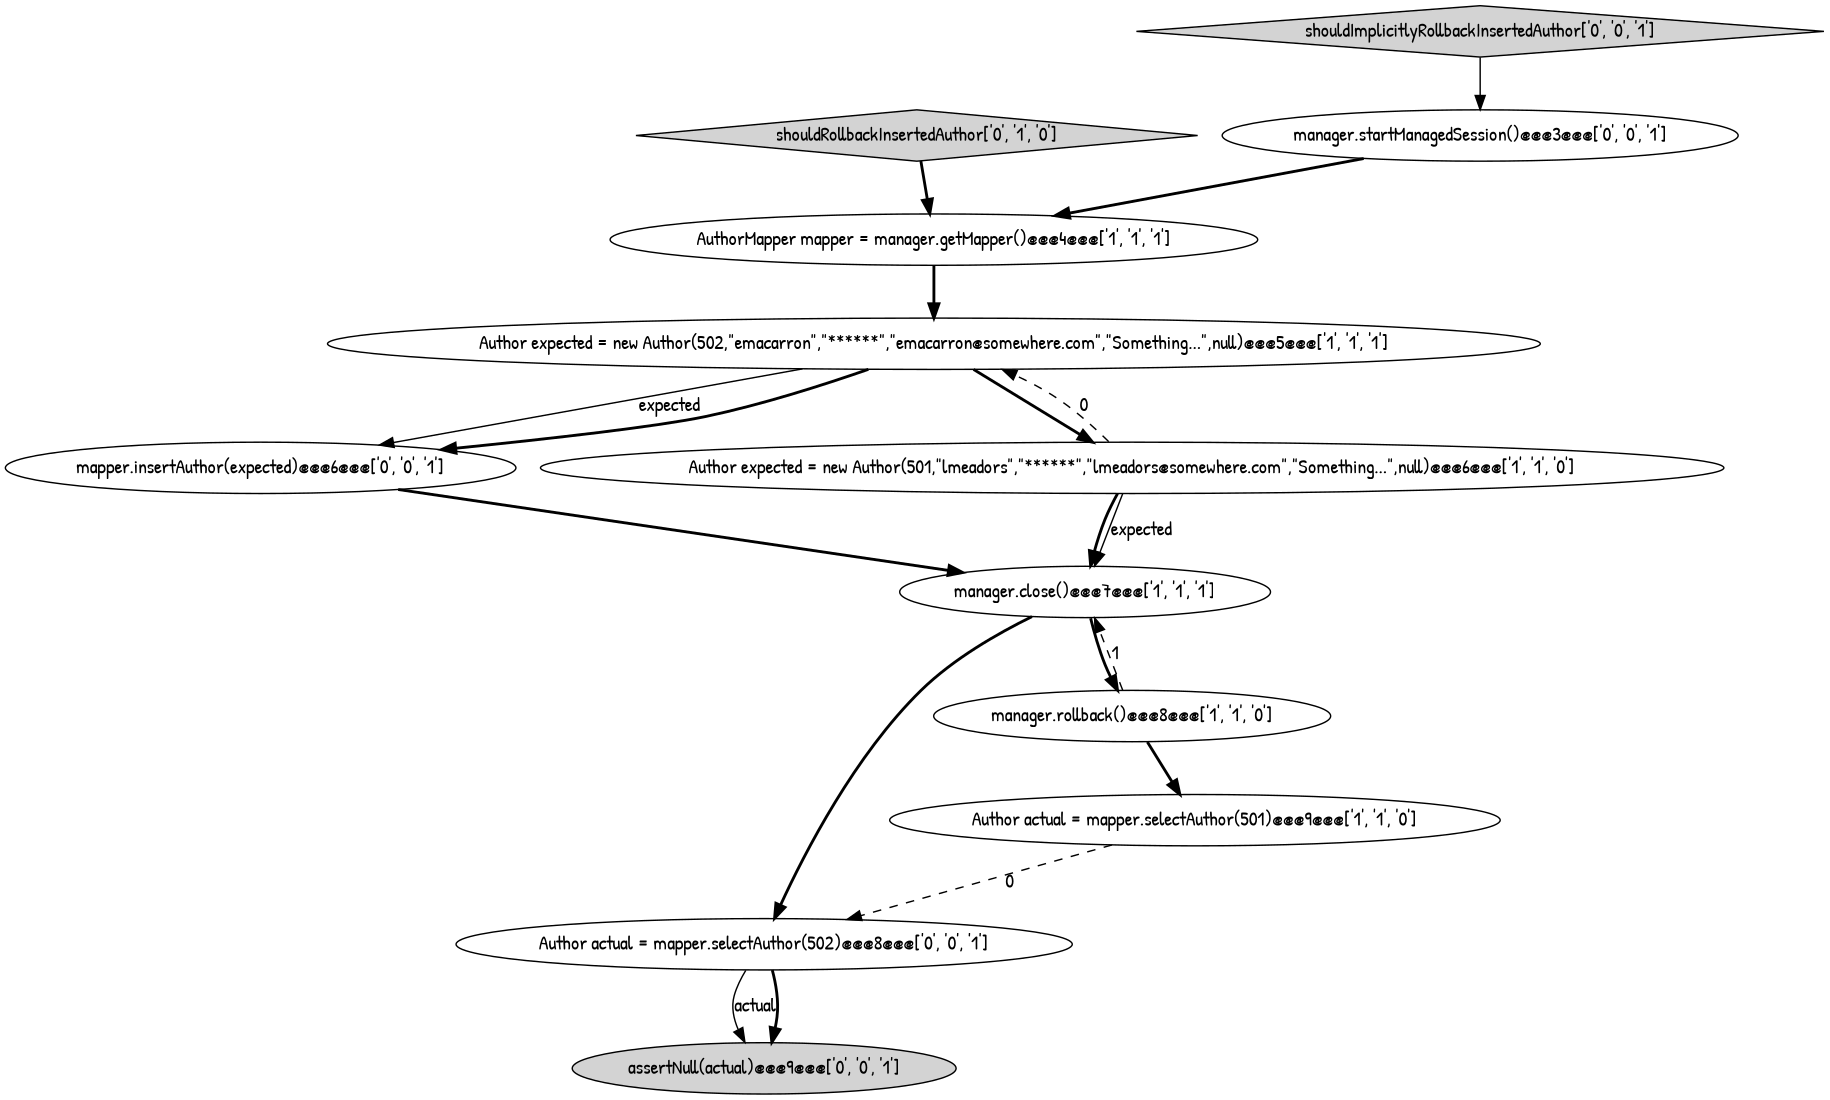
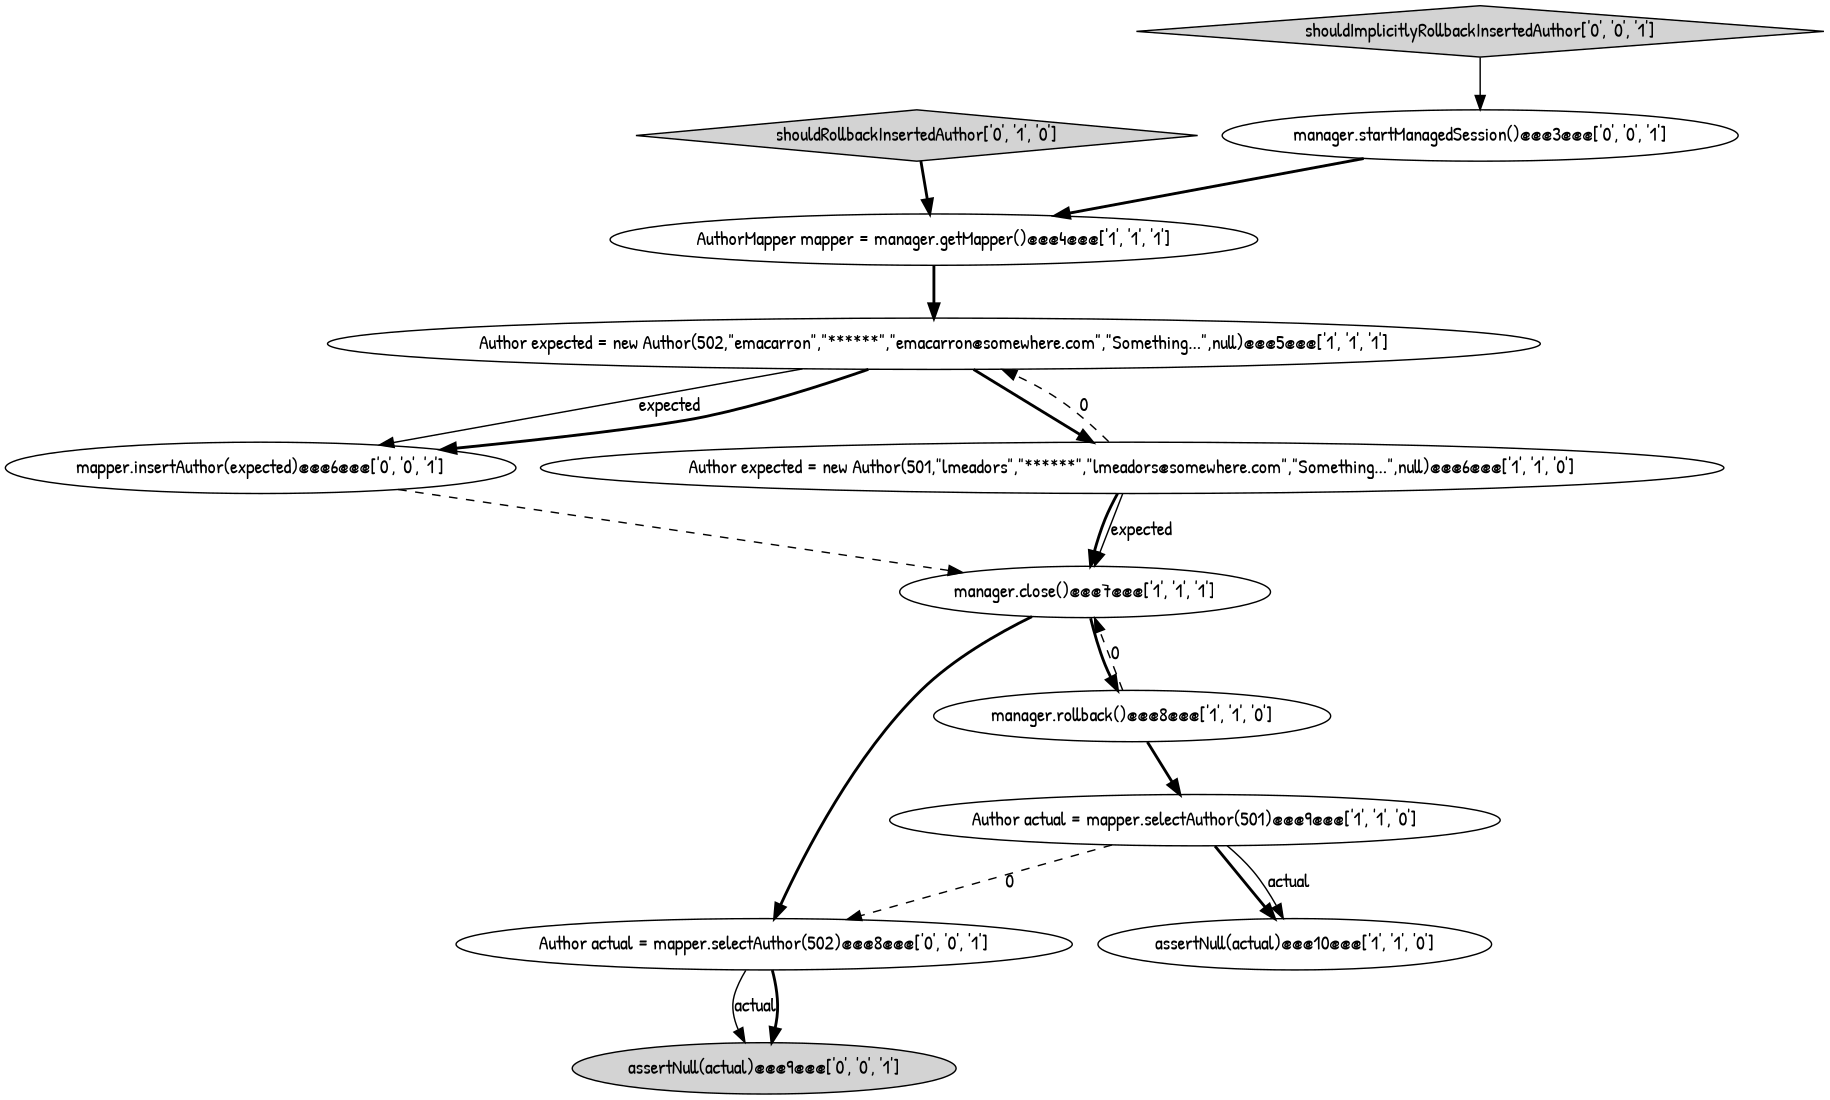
edge "mapper.insertAuthor(expected)@@@6@@@['0', '0', '1']" -> "manager.close()@@@7@@@['1', '1', '1']": style bold -> dashed
edge "manager.rollback()@@@8@@@['1', '1', '0']" -> "manager.close()@@@7@@@['1', '1', '1']": label "1" -> "0"
node "assertNull(actual)@@@10@@@['1', '1', '0']": added
